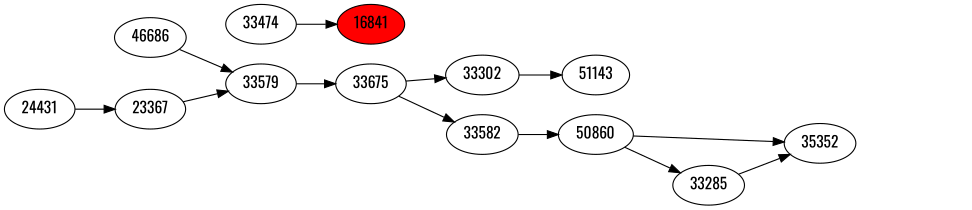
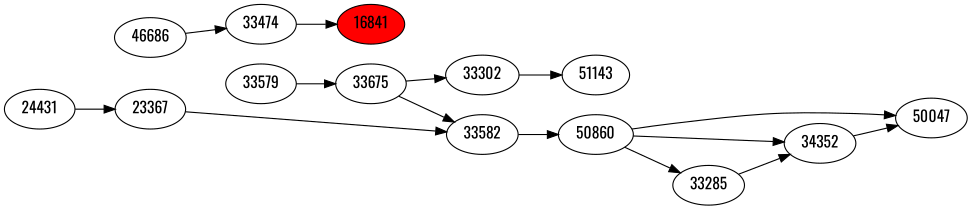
edge "46686" -> "33579": now "46686" -> "33474"
edge "23367" -> "33579": now "23367" -> "33582"
node "50047": added
node "35352": label "35352" -> "34352"
